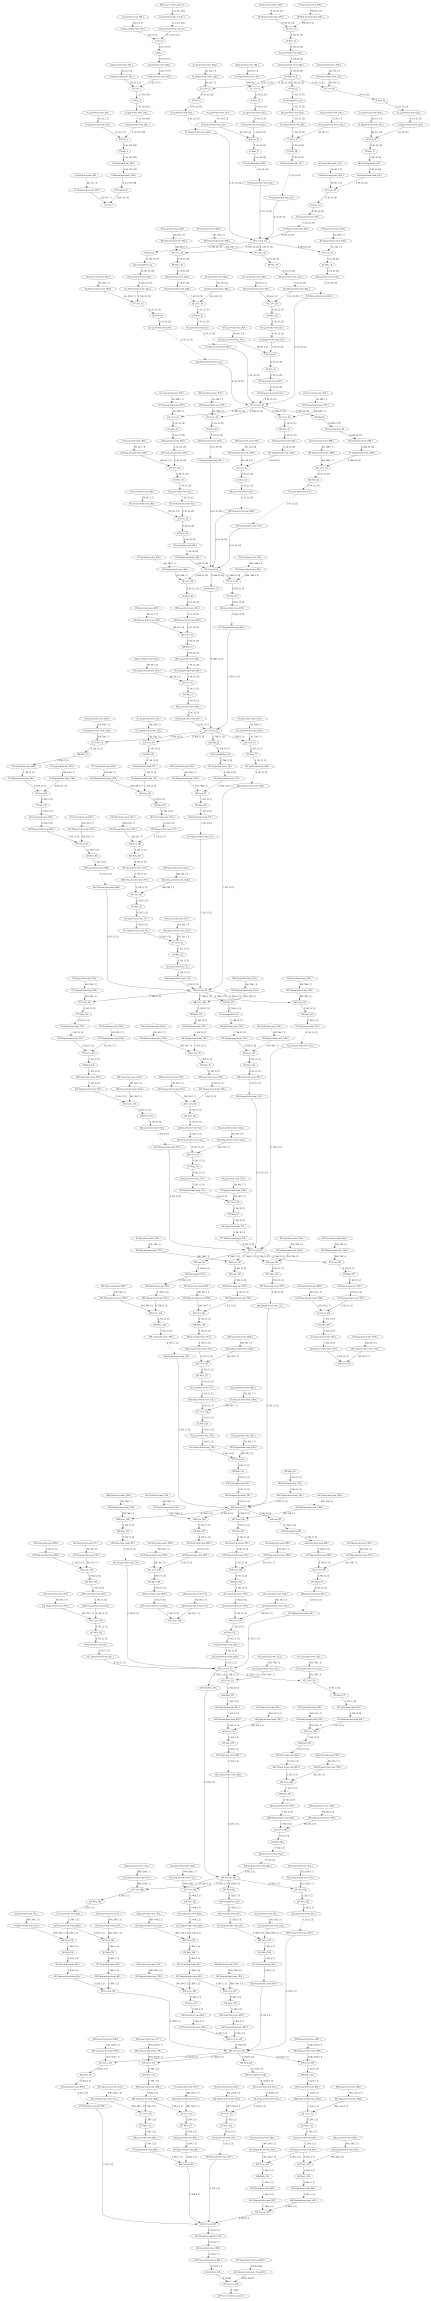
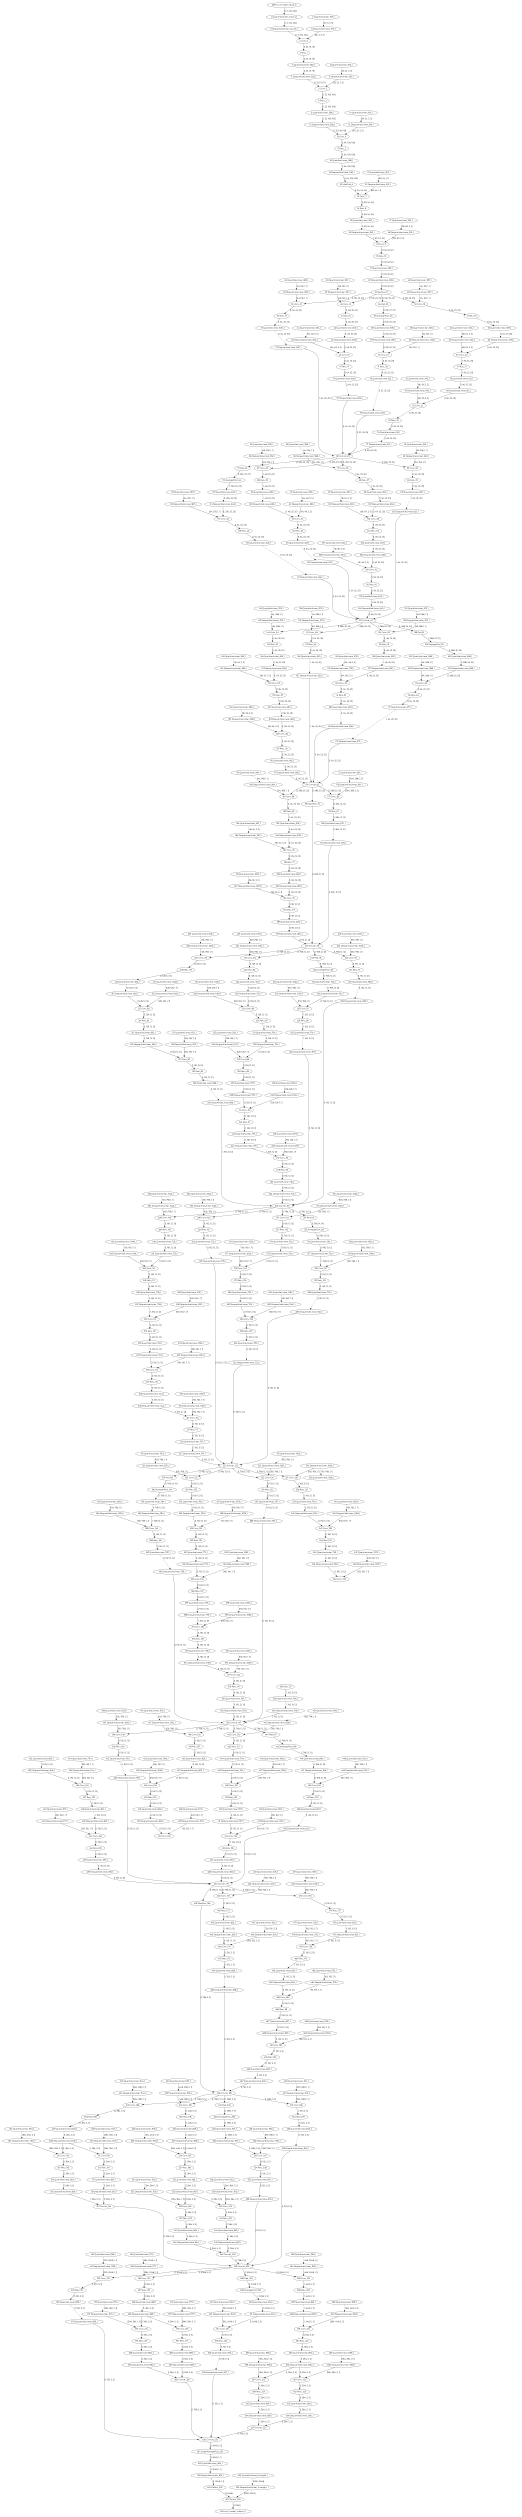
node "24 Relu_8": added
edge "335 QuantizeLinear_1066_1" -> "336 DequantizeLinear_1066_1": reversed
